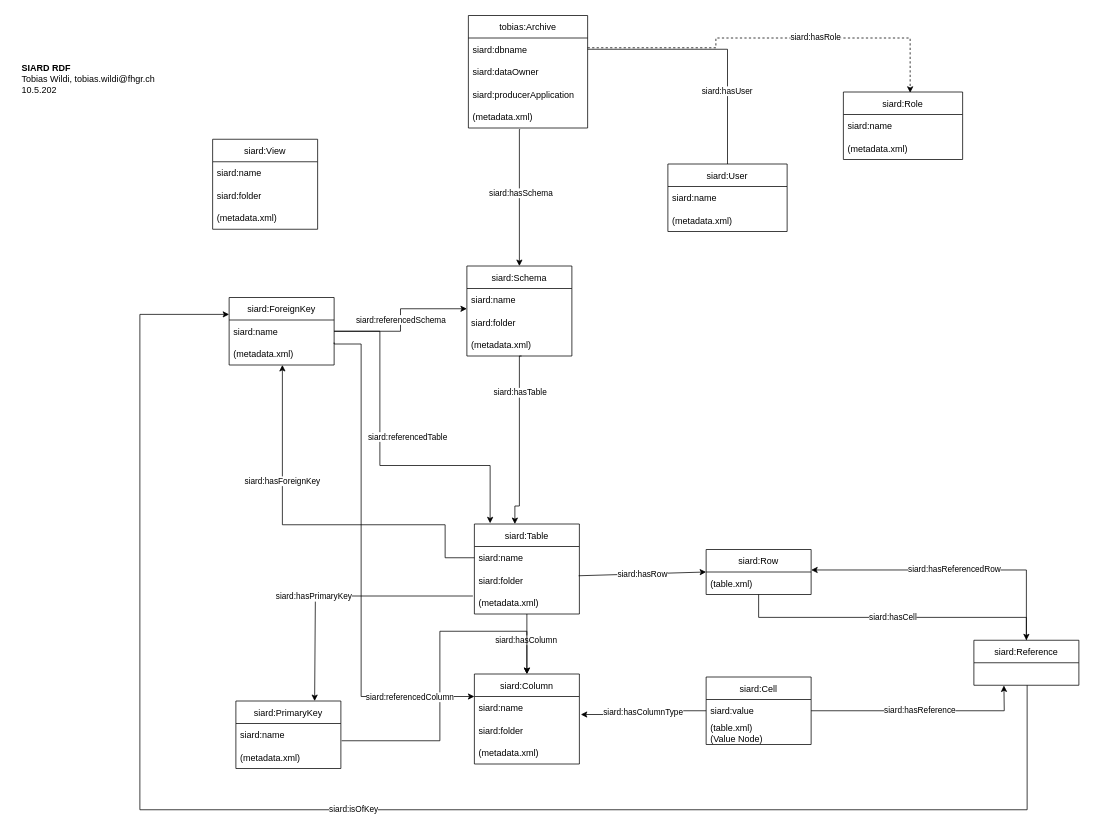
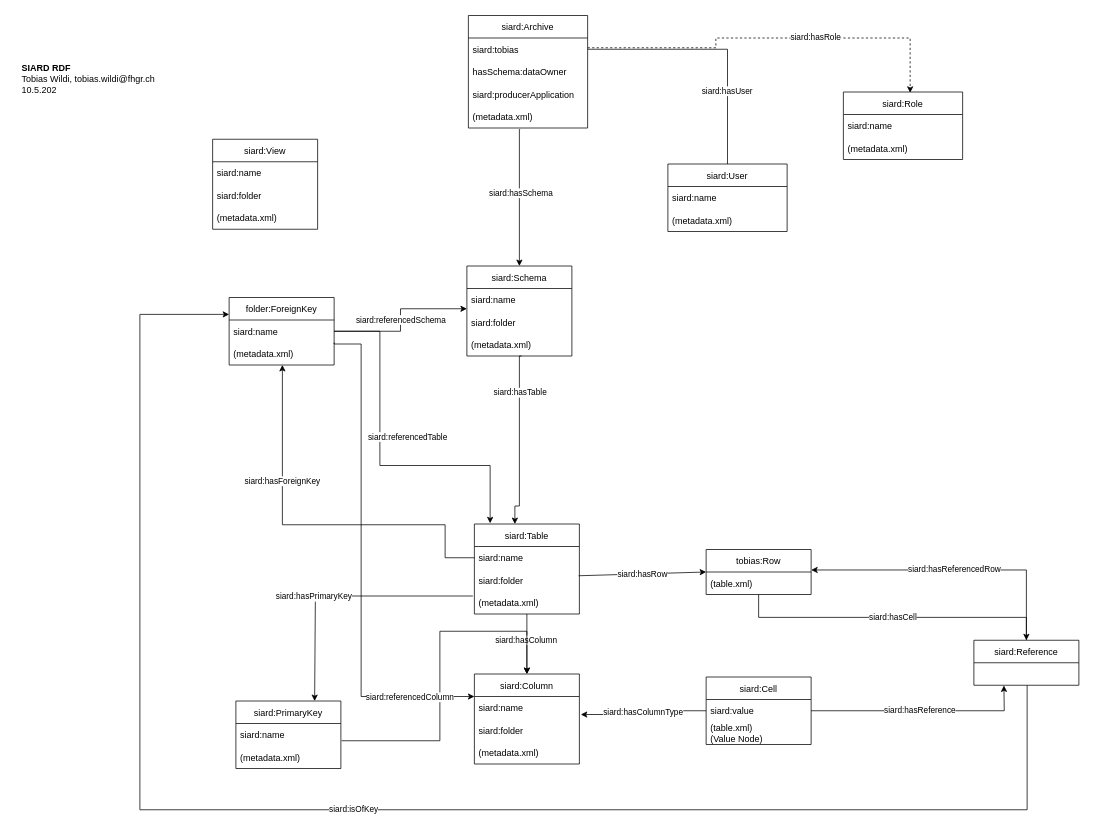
node "tobias:Archive": label "tobias:Archive" -> "siard:Archive"
node "siard:dbname": label "siard:dbname" -> "siard:tobias"
node "siard:dataOwner": label "siard:dataOwner" -> "hasSchema:dataOwner"
node "siard:ForeignKey": label "siard:ForeignKey" -> "folder:ForeignKey"
node "siard:Row": label "siard:Row" -> "tobias:Row"
